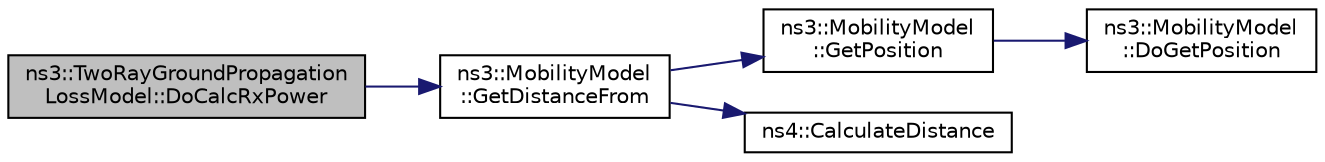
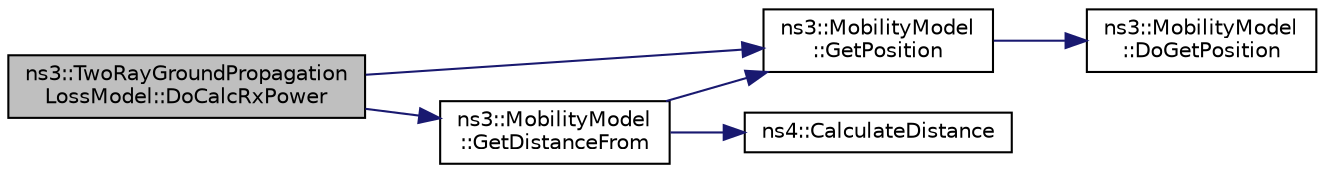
edge "ns3::TwoRayGroundPropagation LossModel::DoCalcRxPower" -> "ns3::MobilityModel ::GetPosition": added
